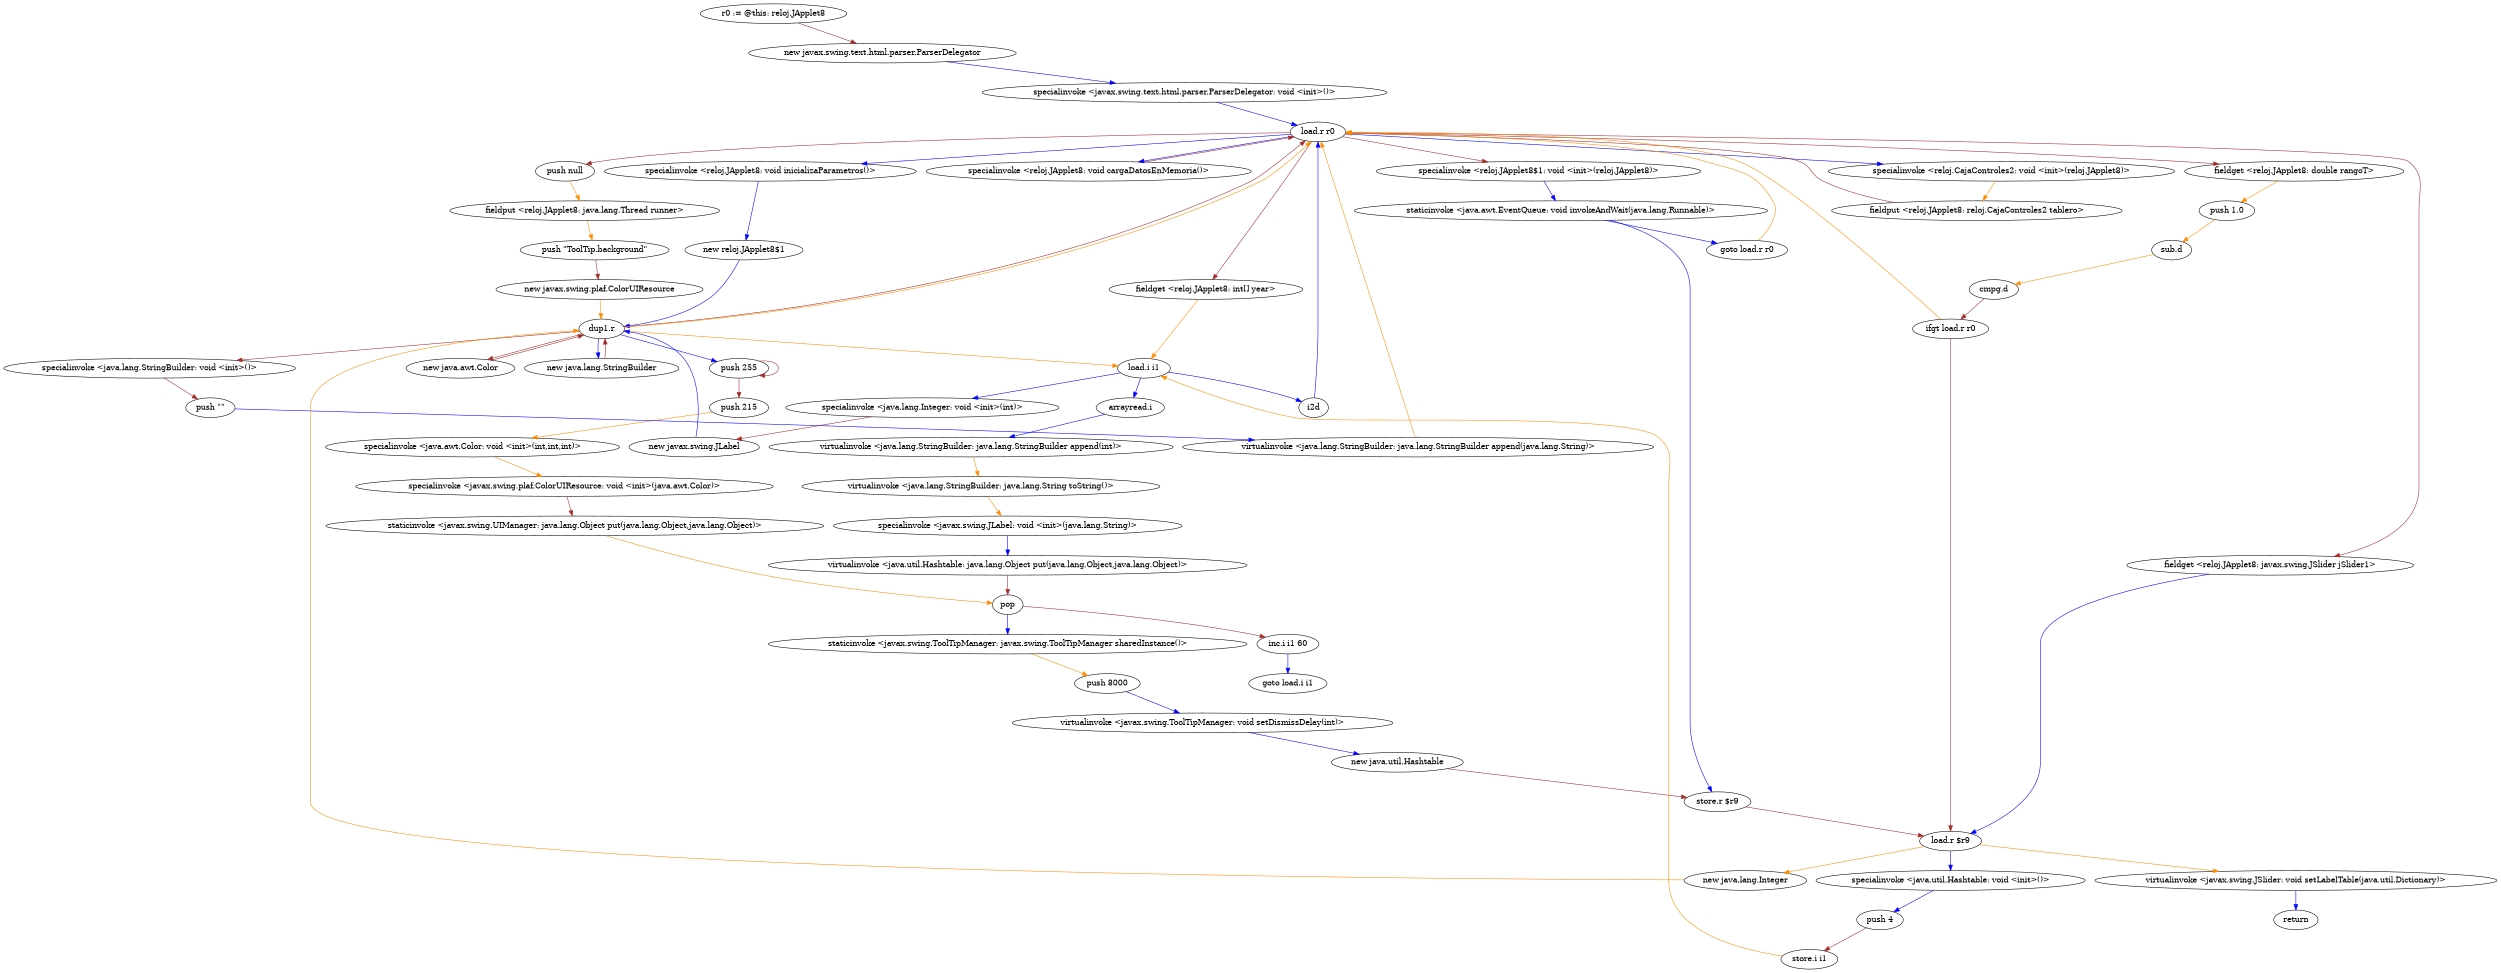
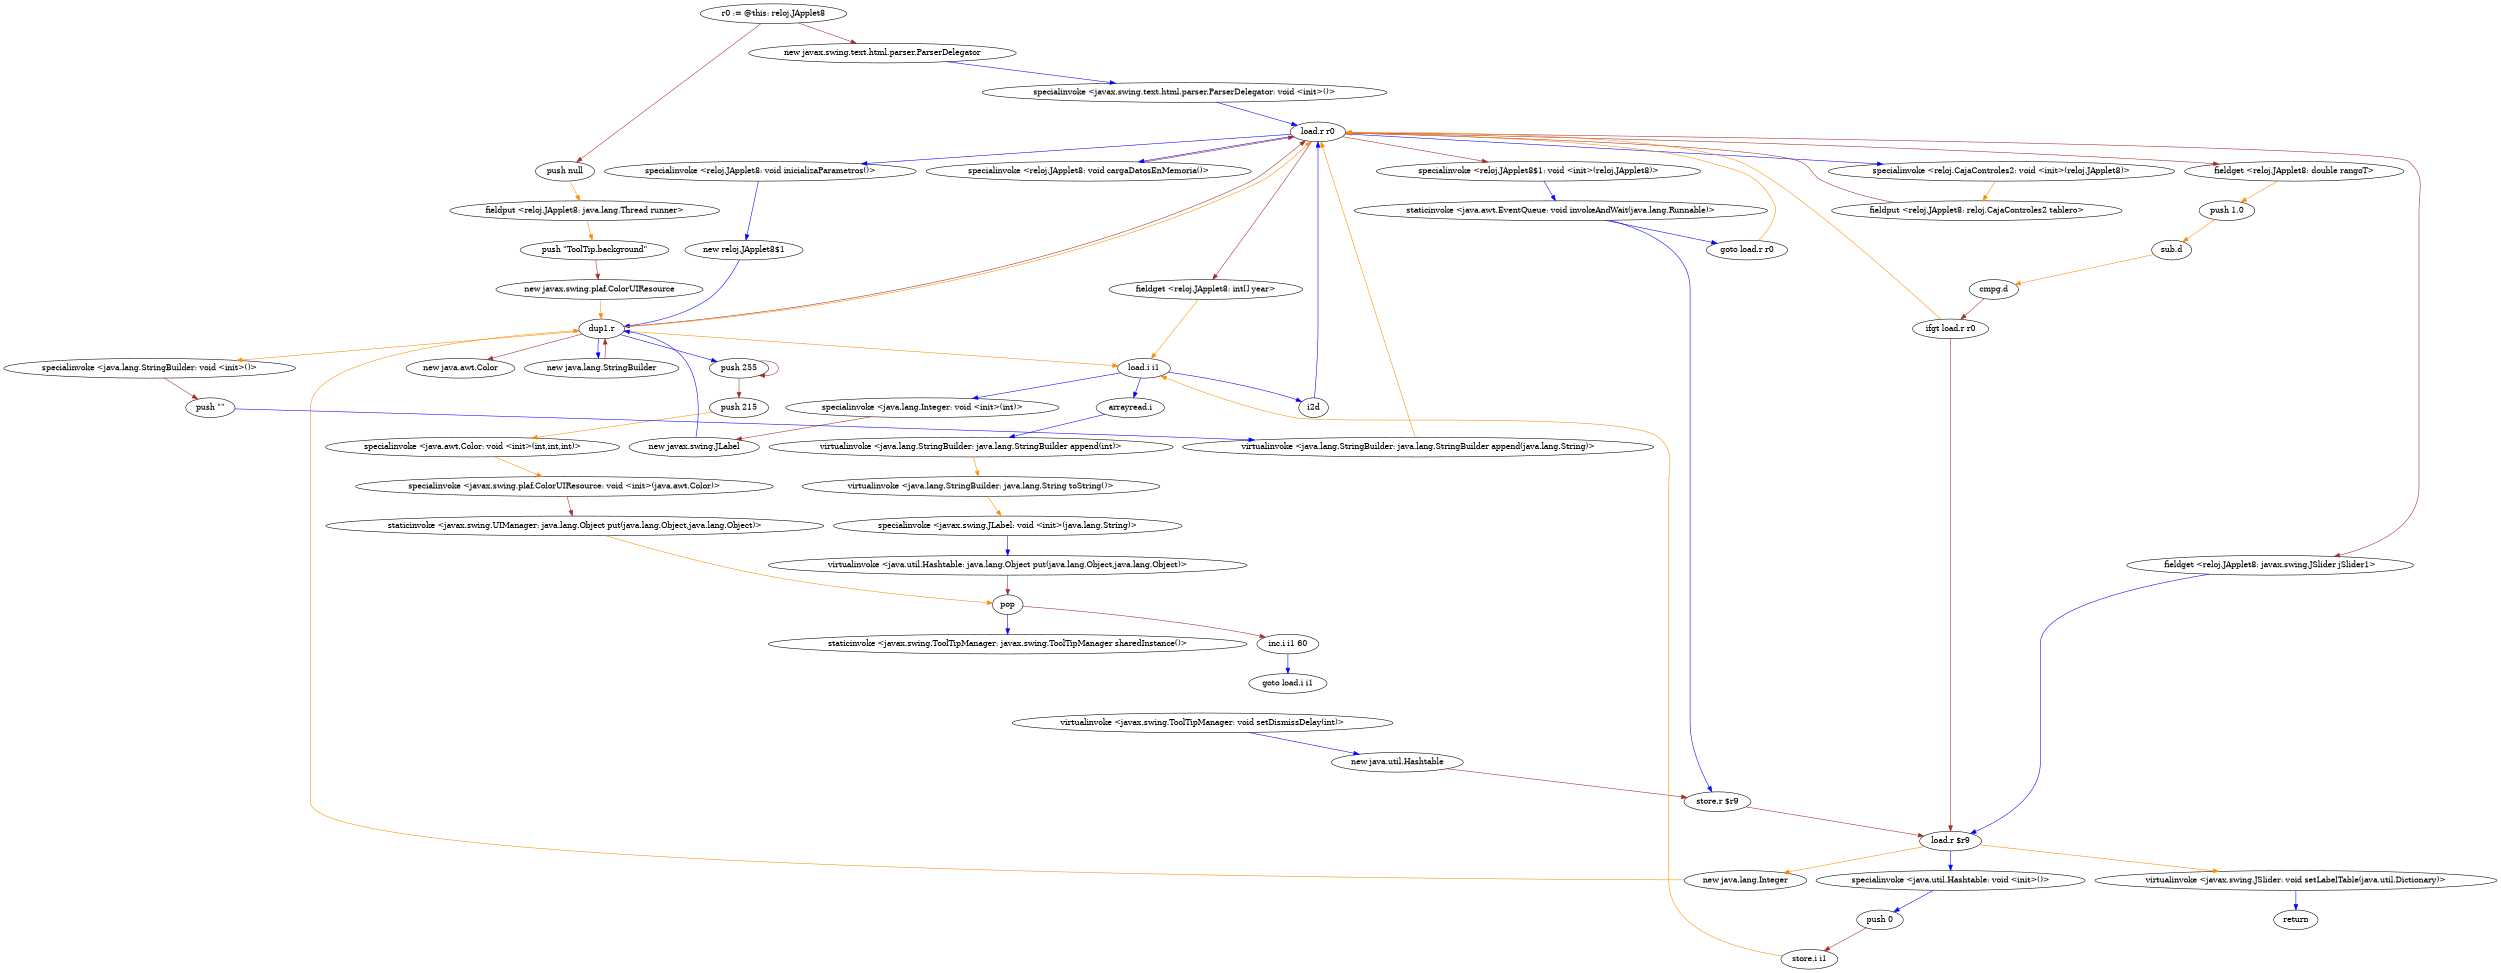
edge "load.r r0" -> "push null": now "r0 := @this: reloj.JApplet8" -> "push null"
edge "dup1.r" -> "specialinvoke <java.lang.StringBuilder: void <init>()>": color brown -> darkorange
edge "new java.awt.Color" -> "dup1.r": removed
node "push 8000": removed
node "push 4": label "push 4" -> "push 0"
